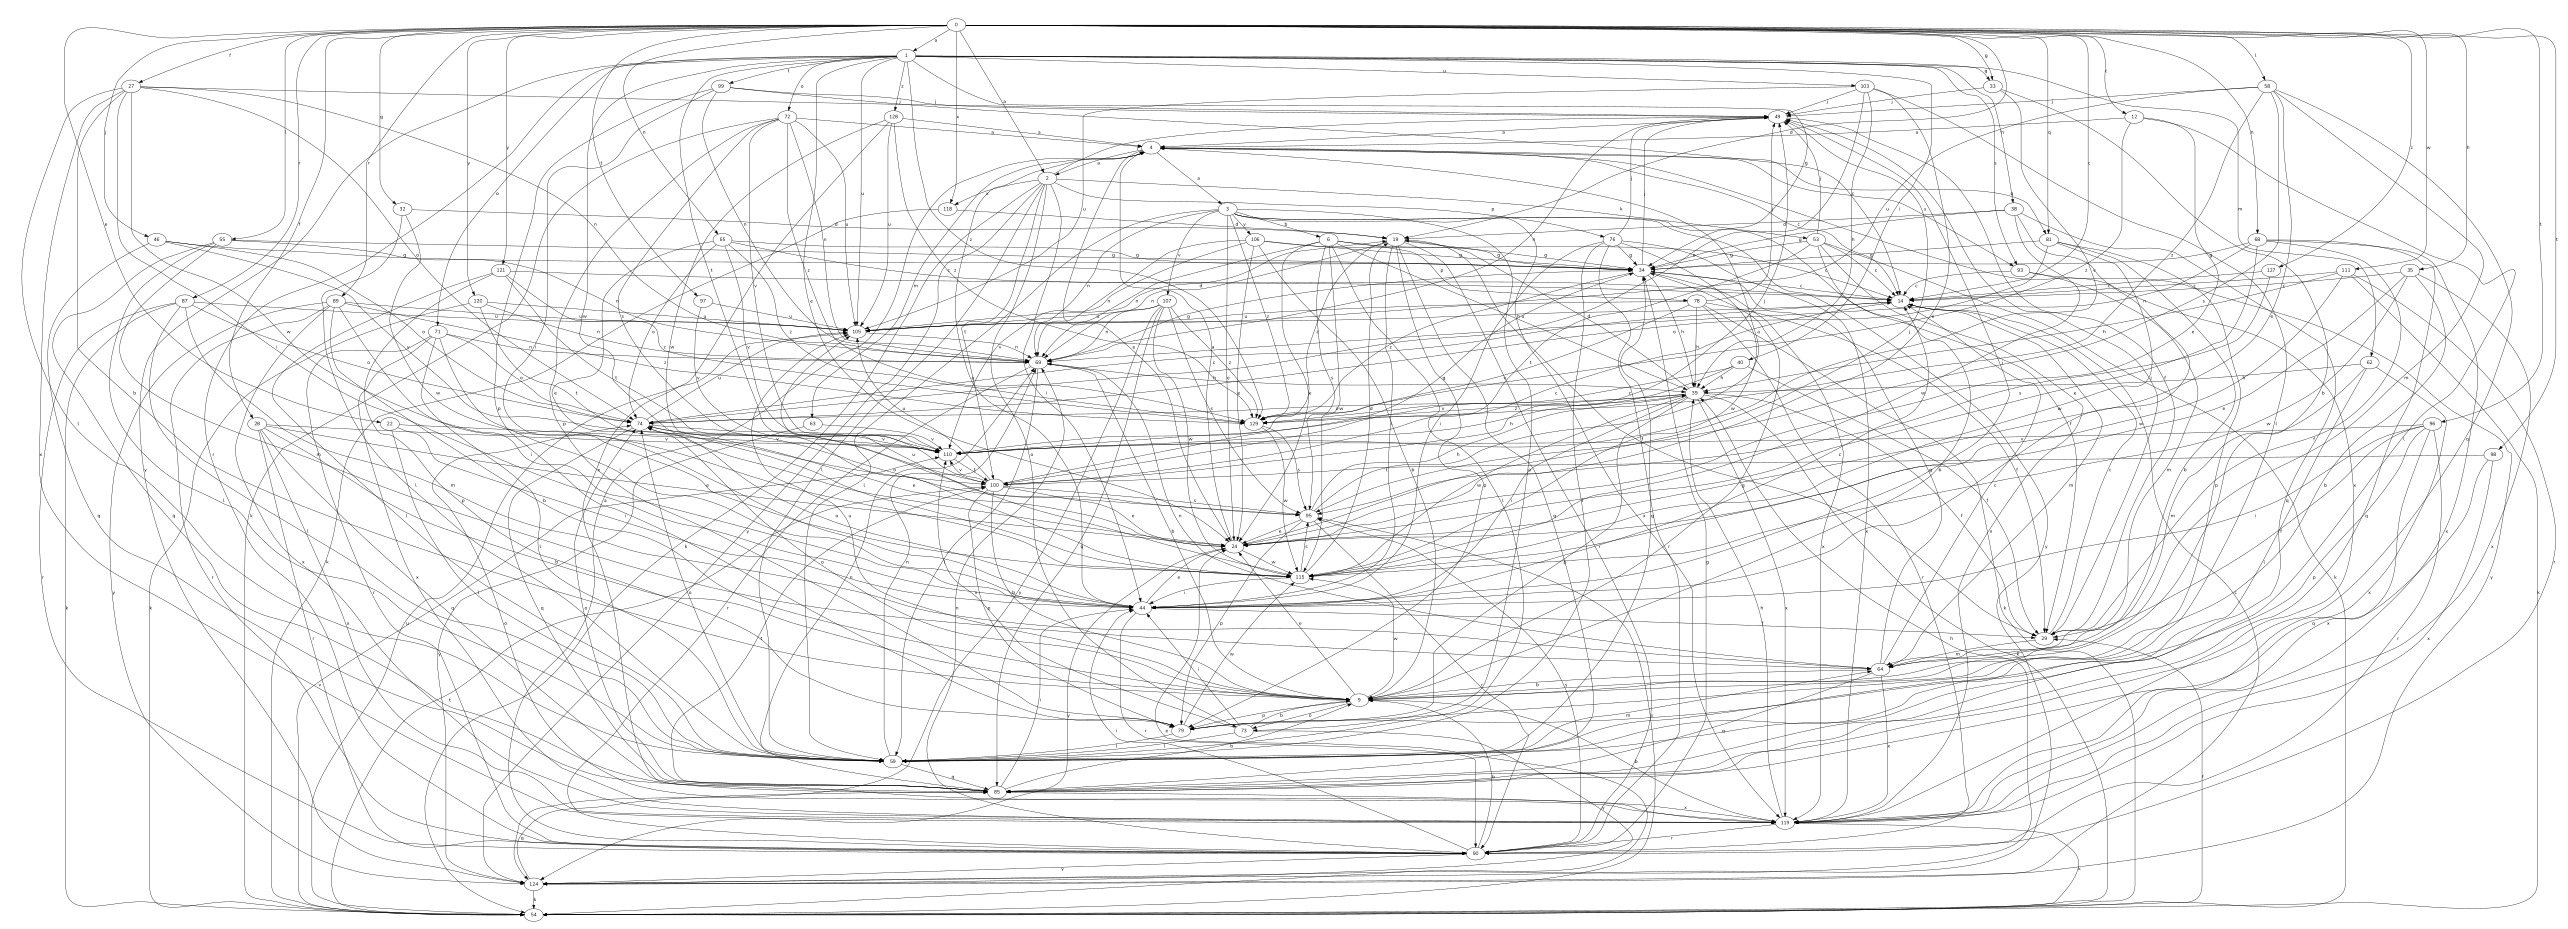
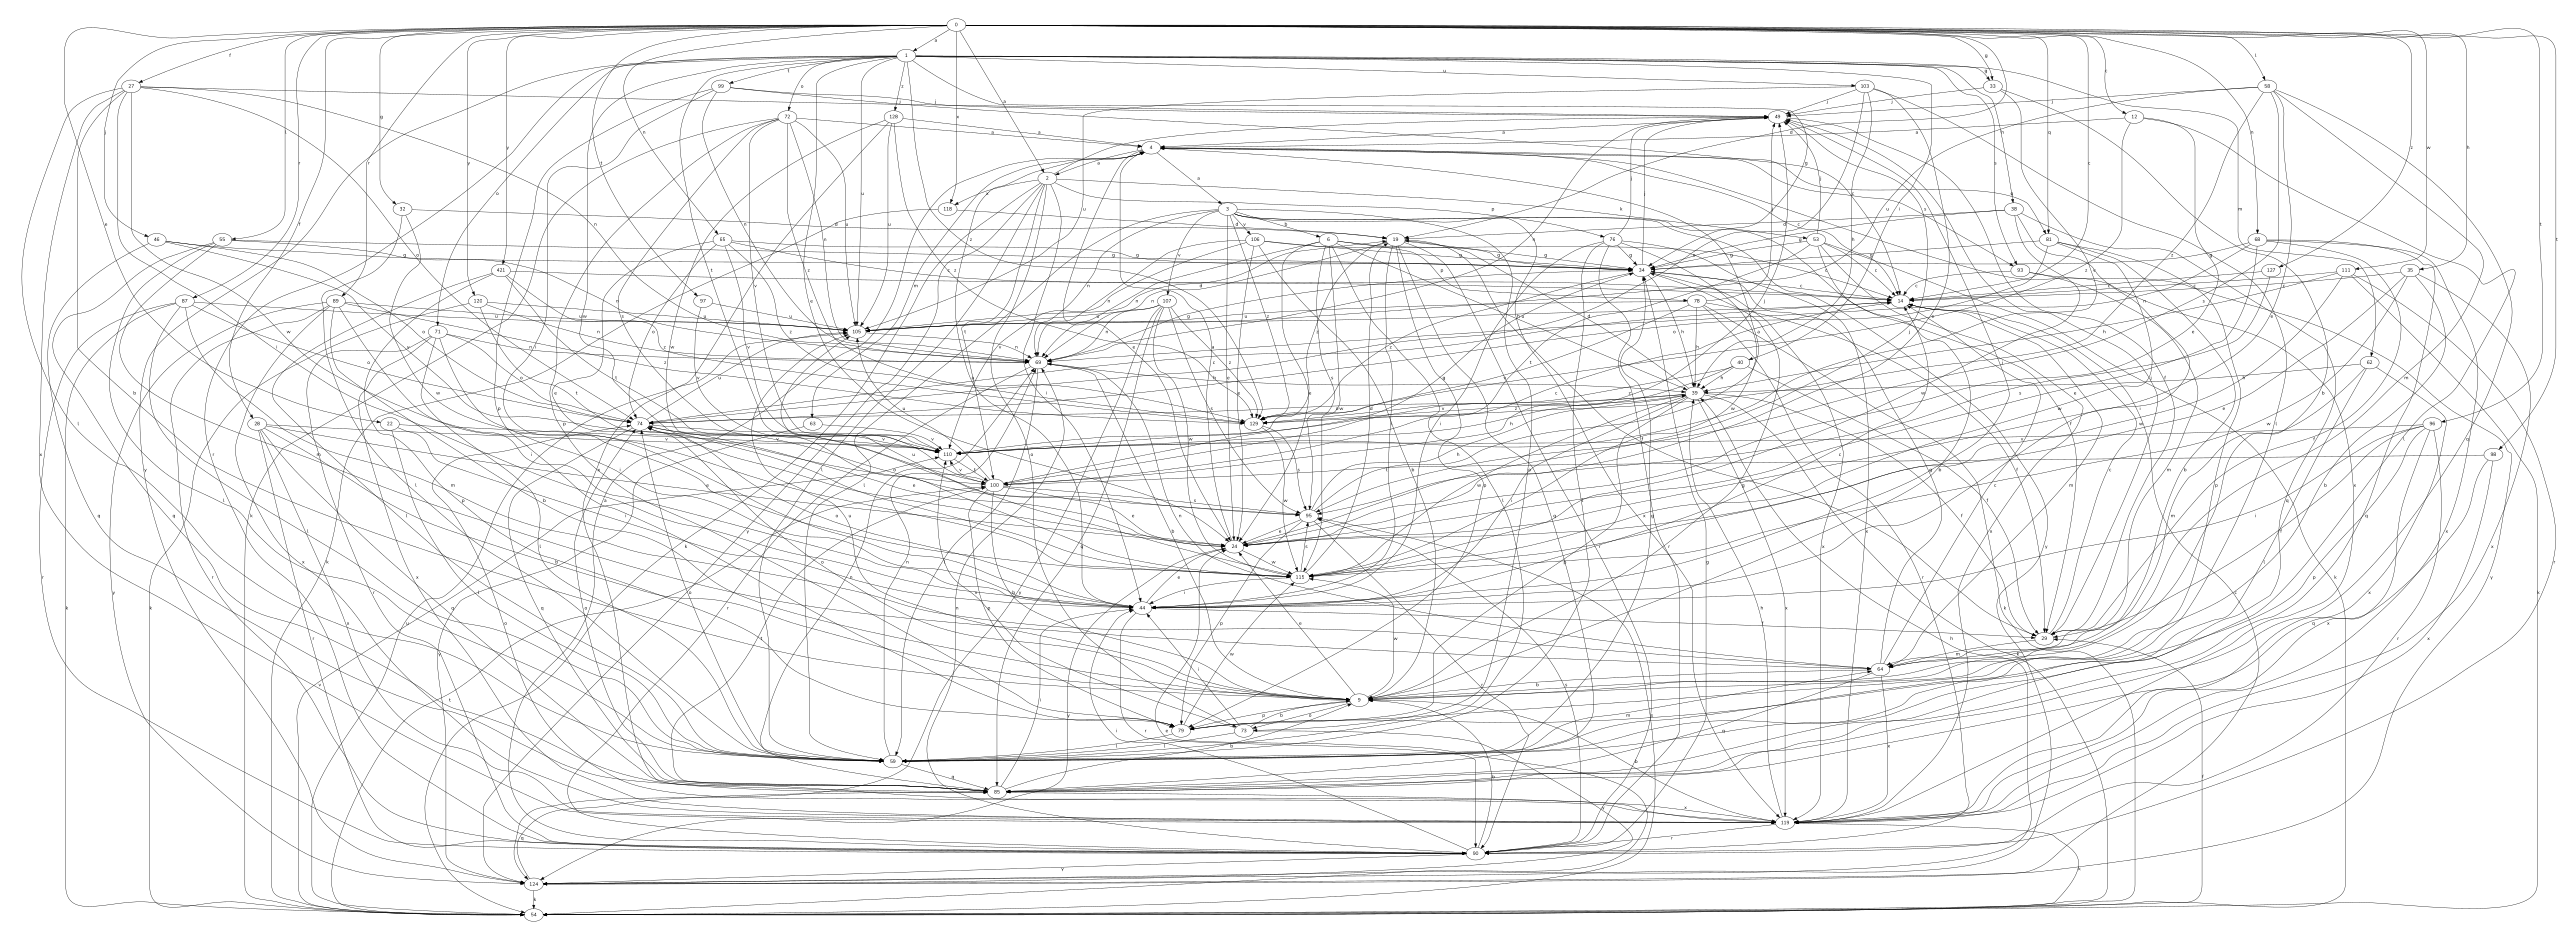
node "121": label "121" -> "421"
